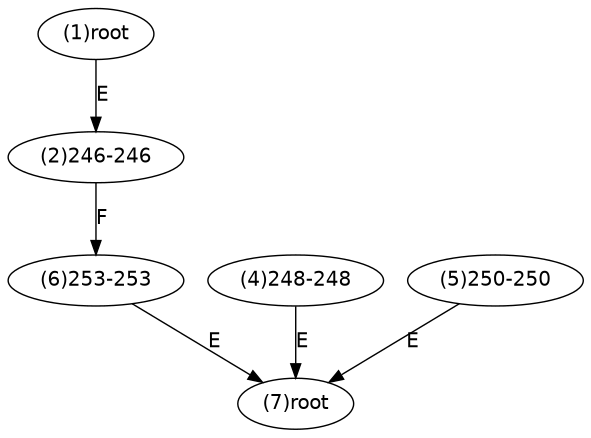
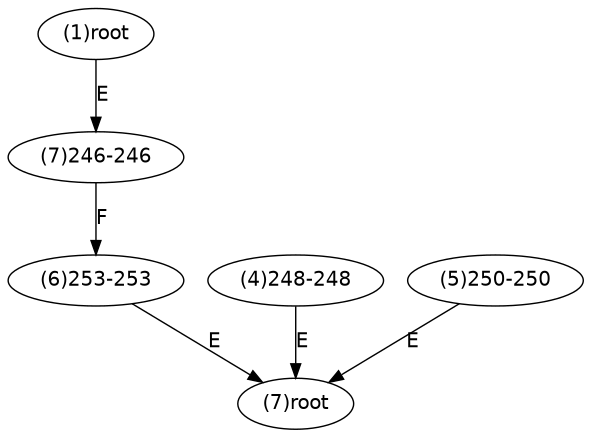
node "(2)246-246": label "(2)246-246" -> "(7)246-246"
